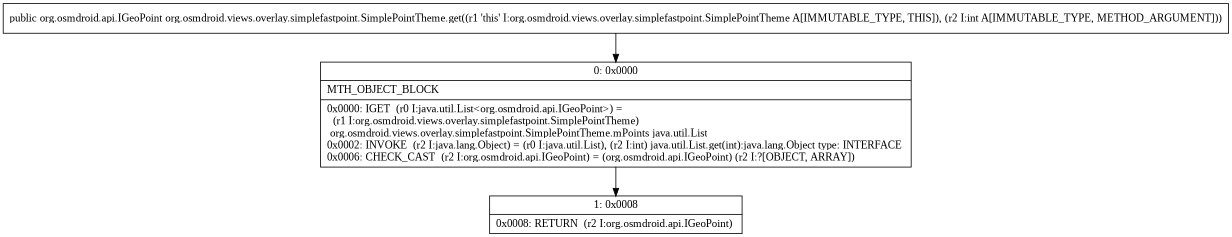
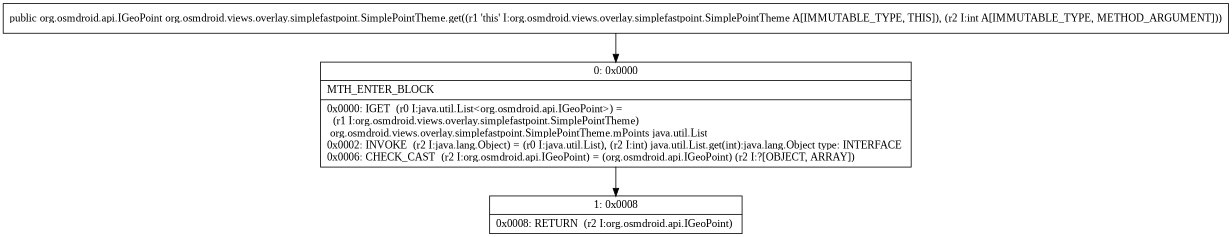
node "0: 0x0000": text "MTH_OBJECT_BLOCK" -> "MTH_ENTER_BLOCK"
